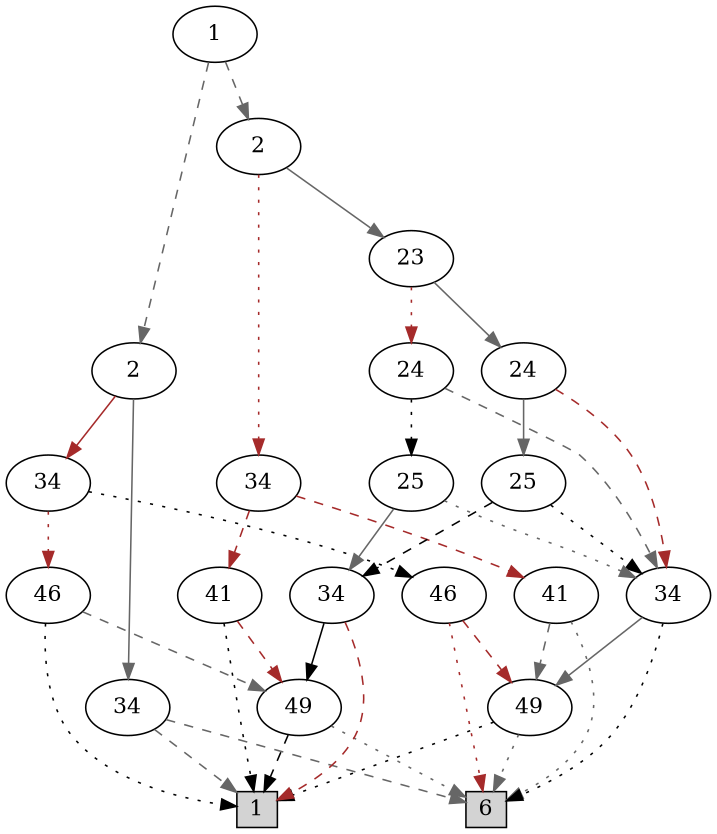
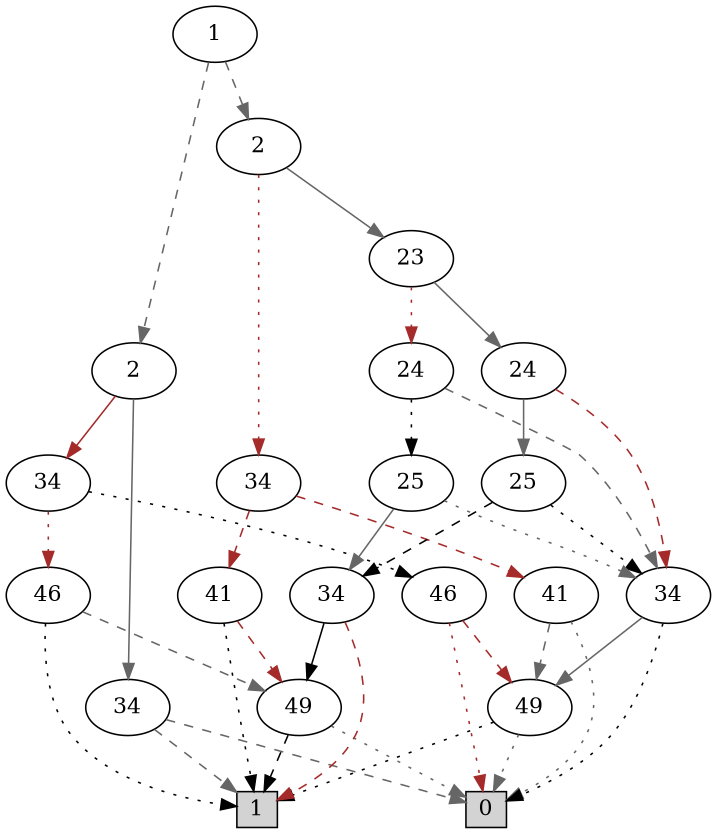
node "6": label "6" -> "0"
